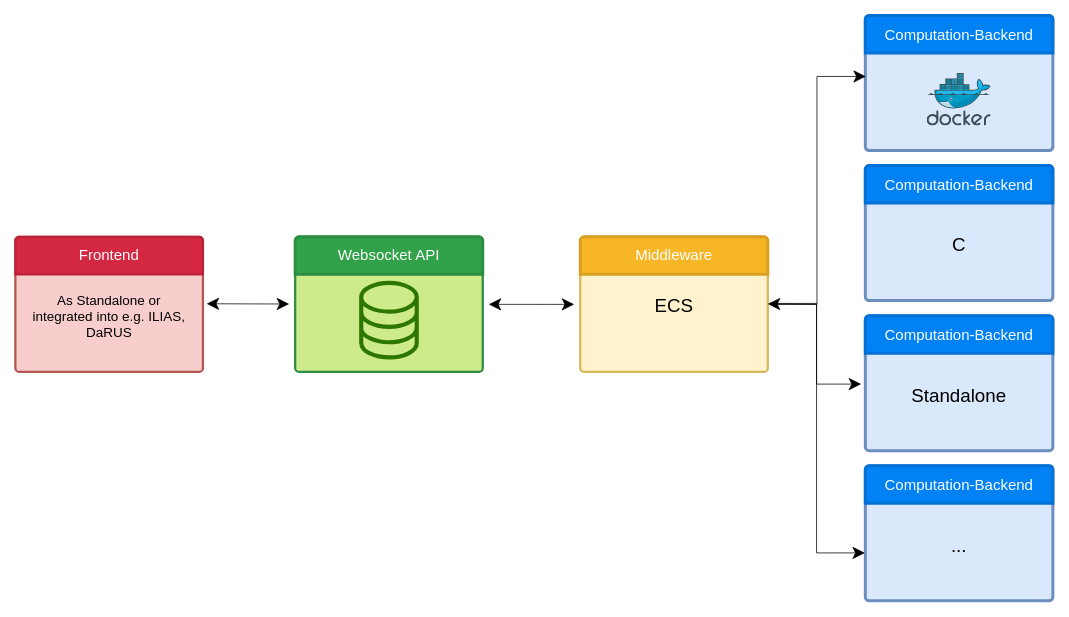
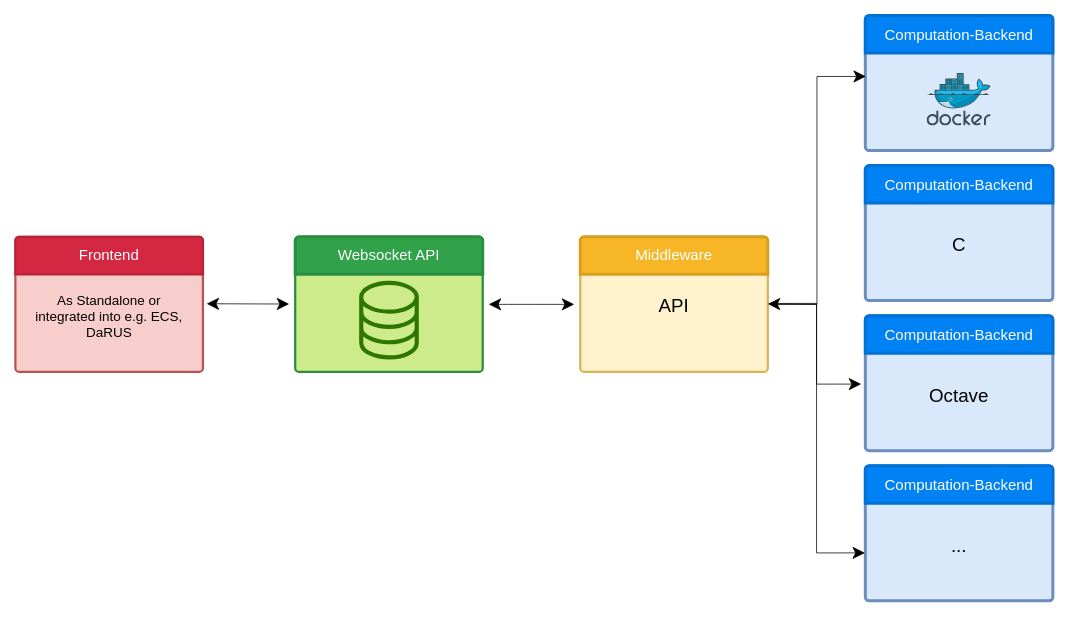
node "As Standalone or integrated into e.g. ILIAS, DaRUS": label "As Standalone or integrated into e.g. ILIAS, DaRUS" -> "As Standalone or integrated into e.g. ECS, DaRUS"
node "ECS": label "ECS" -> "API"
node "Standalone": label "Standalone" -> "Octave"
